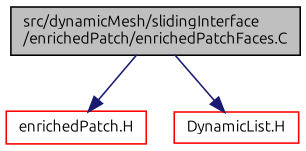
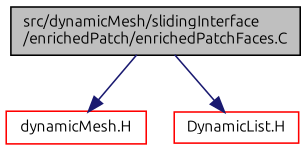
node "enrichedPatch.H": label "enrichedPatch.H" -> "dynamicMesh.H"
